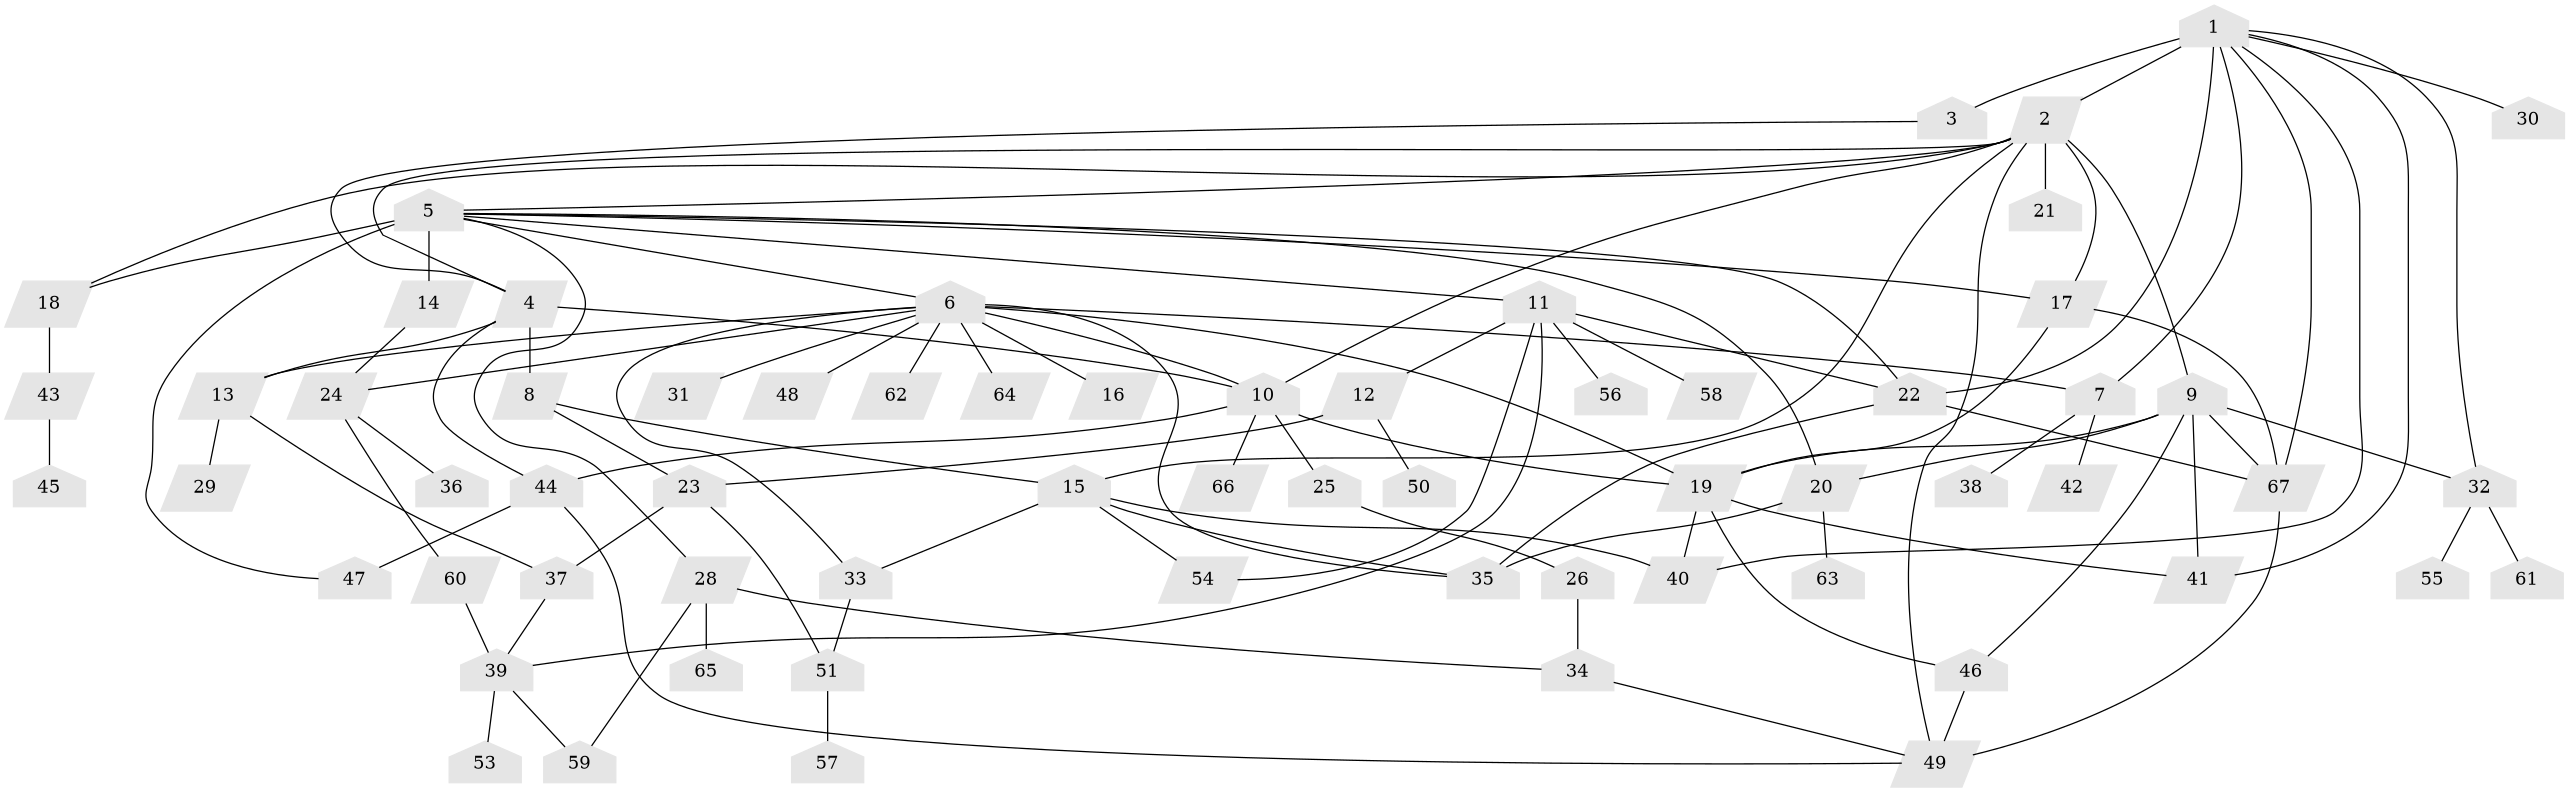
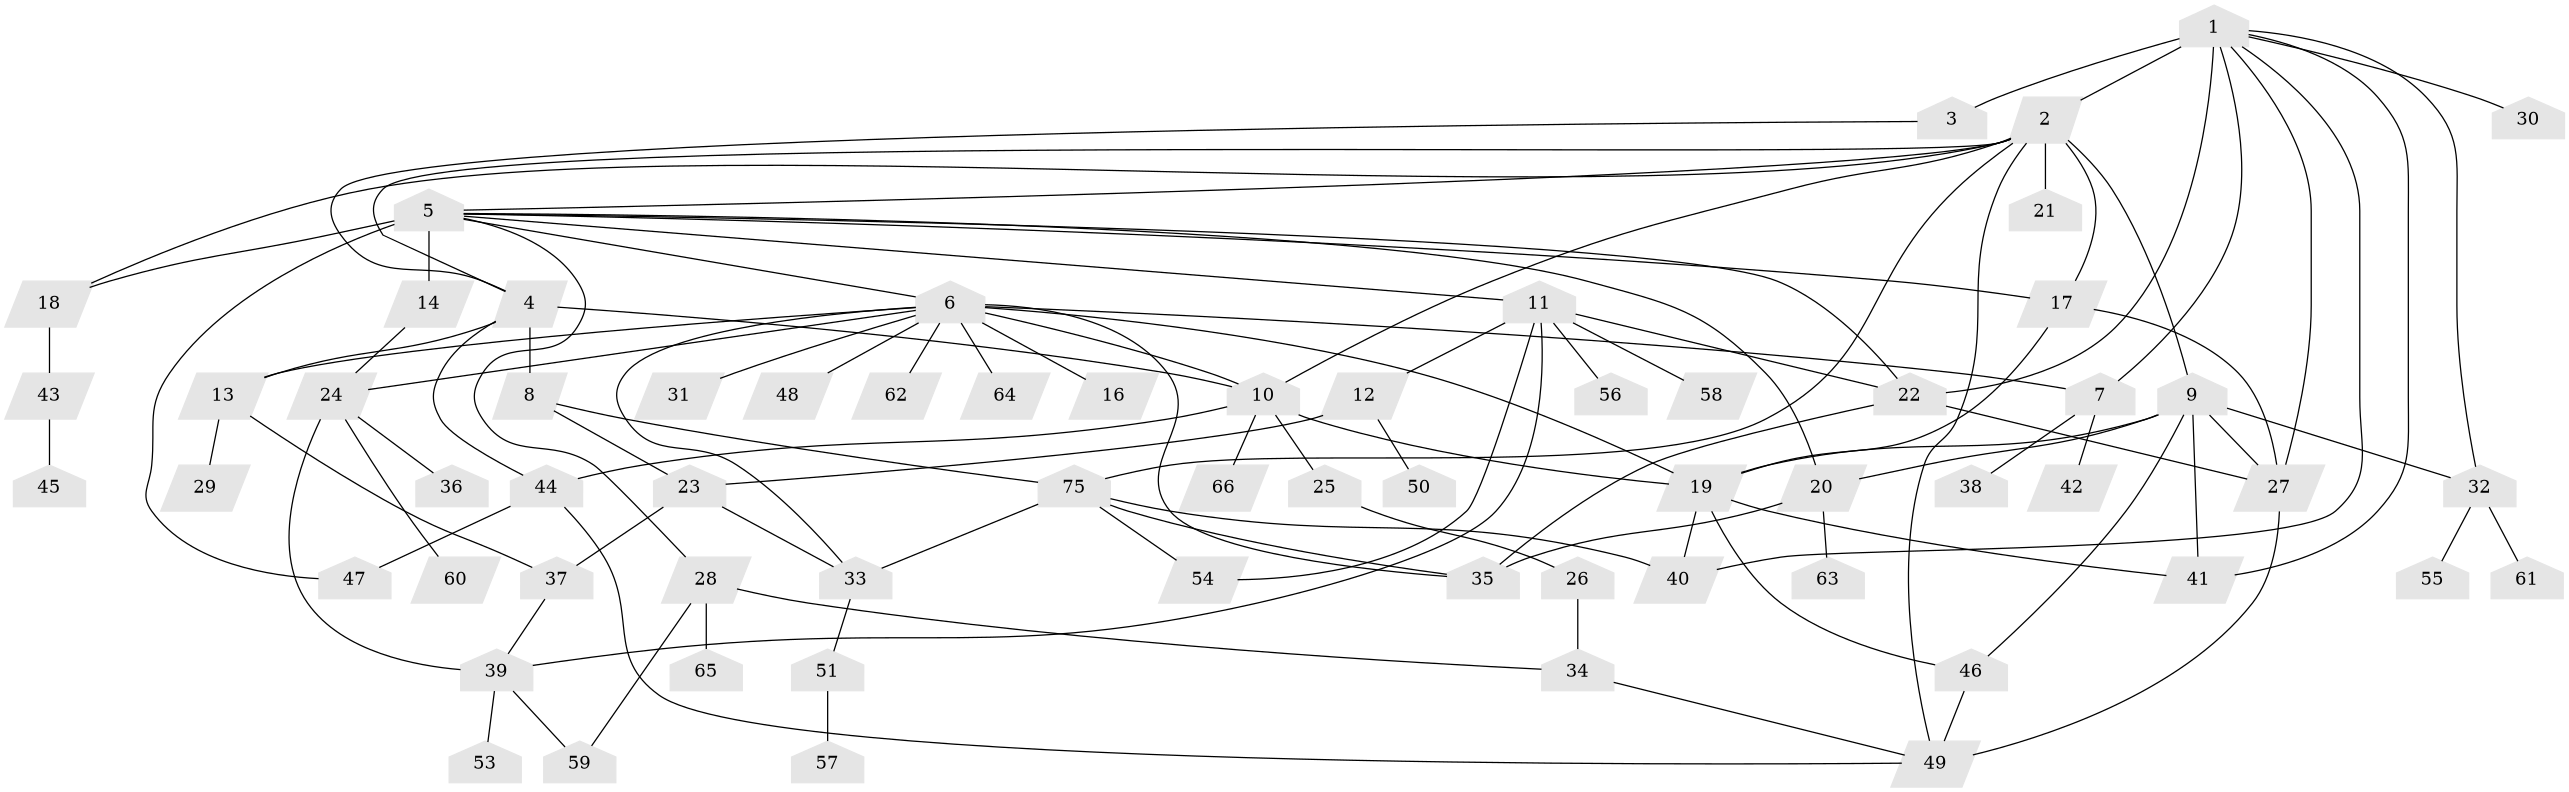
node "15": label "15" -> "75"
node "67": label "67" -> "27"
edge "23" -- "51": now "23" -- "33"
edge "60" -- "39": now "24" -- "39"
